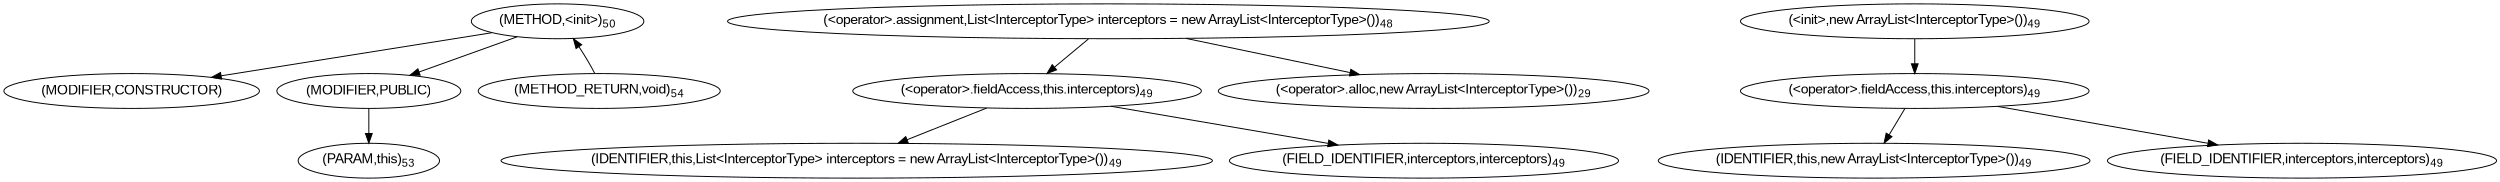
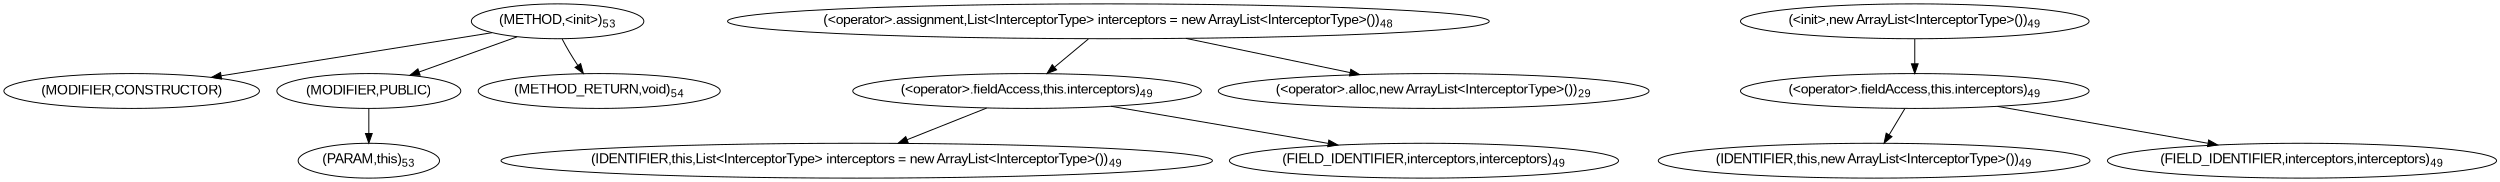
node "(METHOD,<init>)": text "50" -> "53"
edge "(METHOD_RETURN,void)" -> "(METHOD,<init>)": reversed
